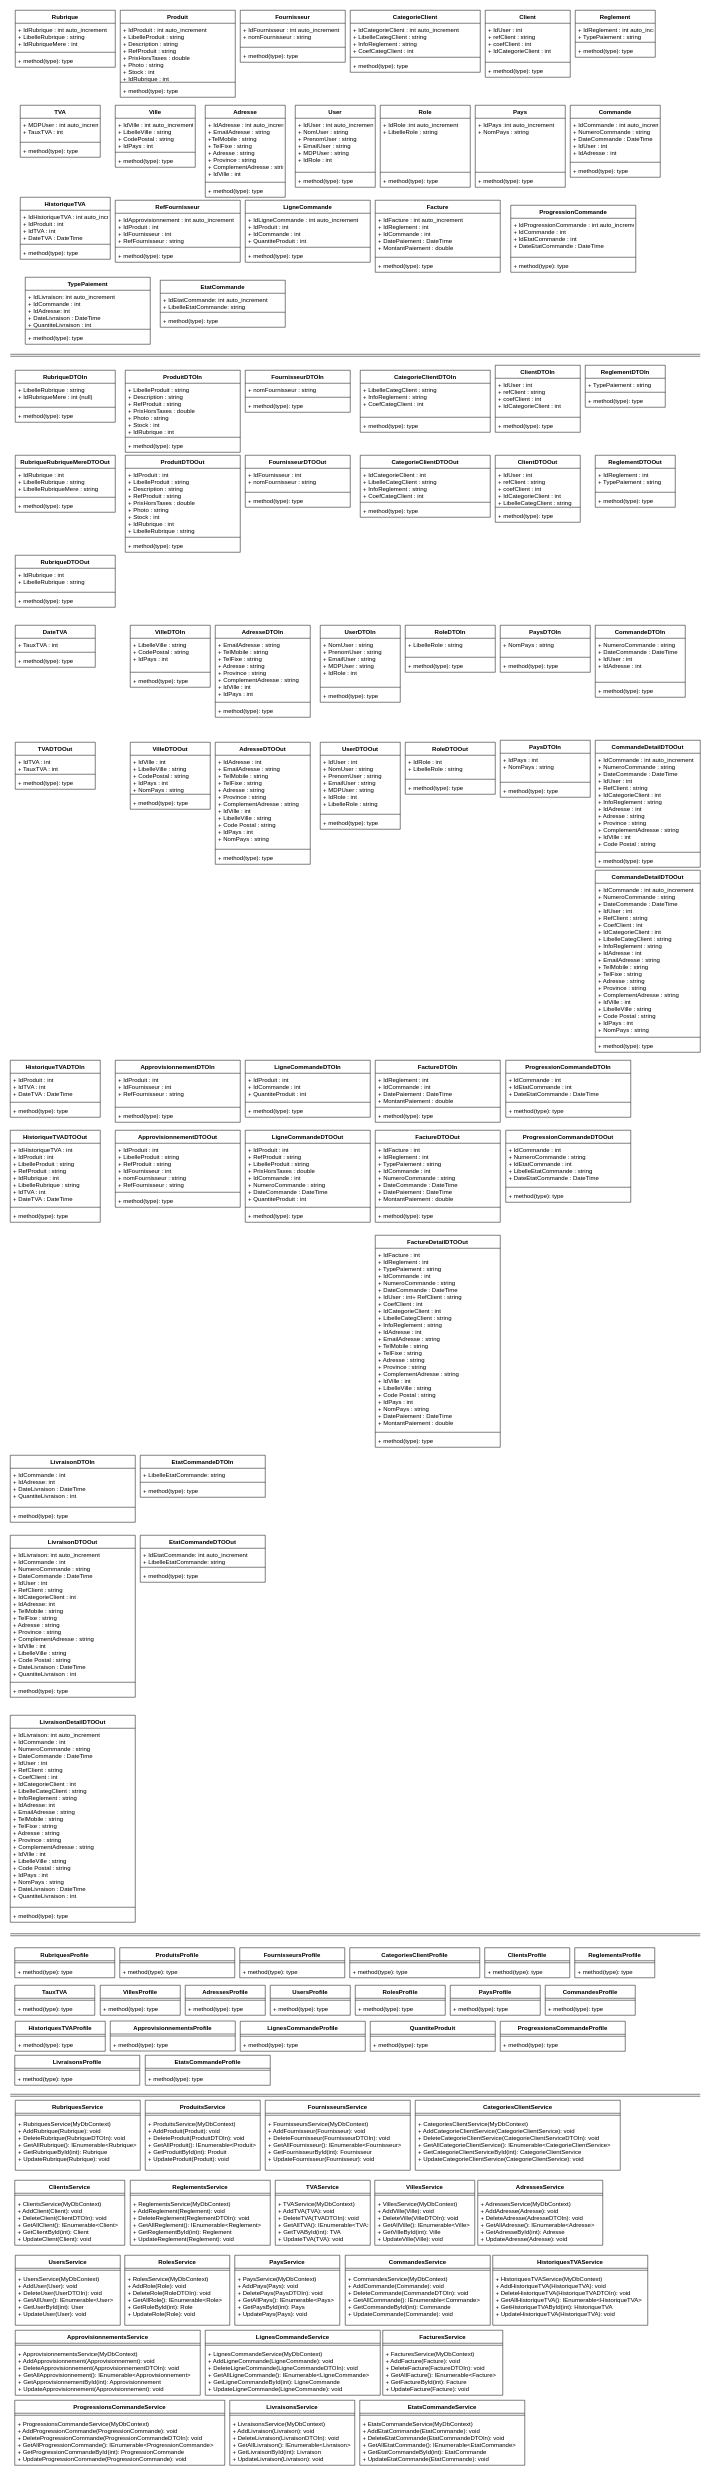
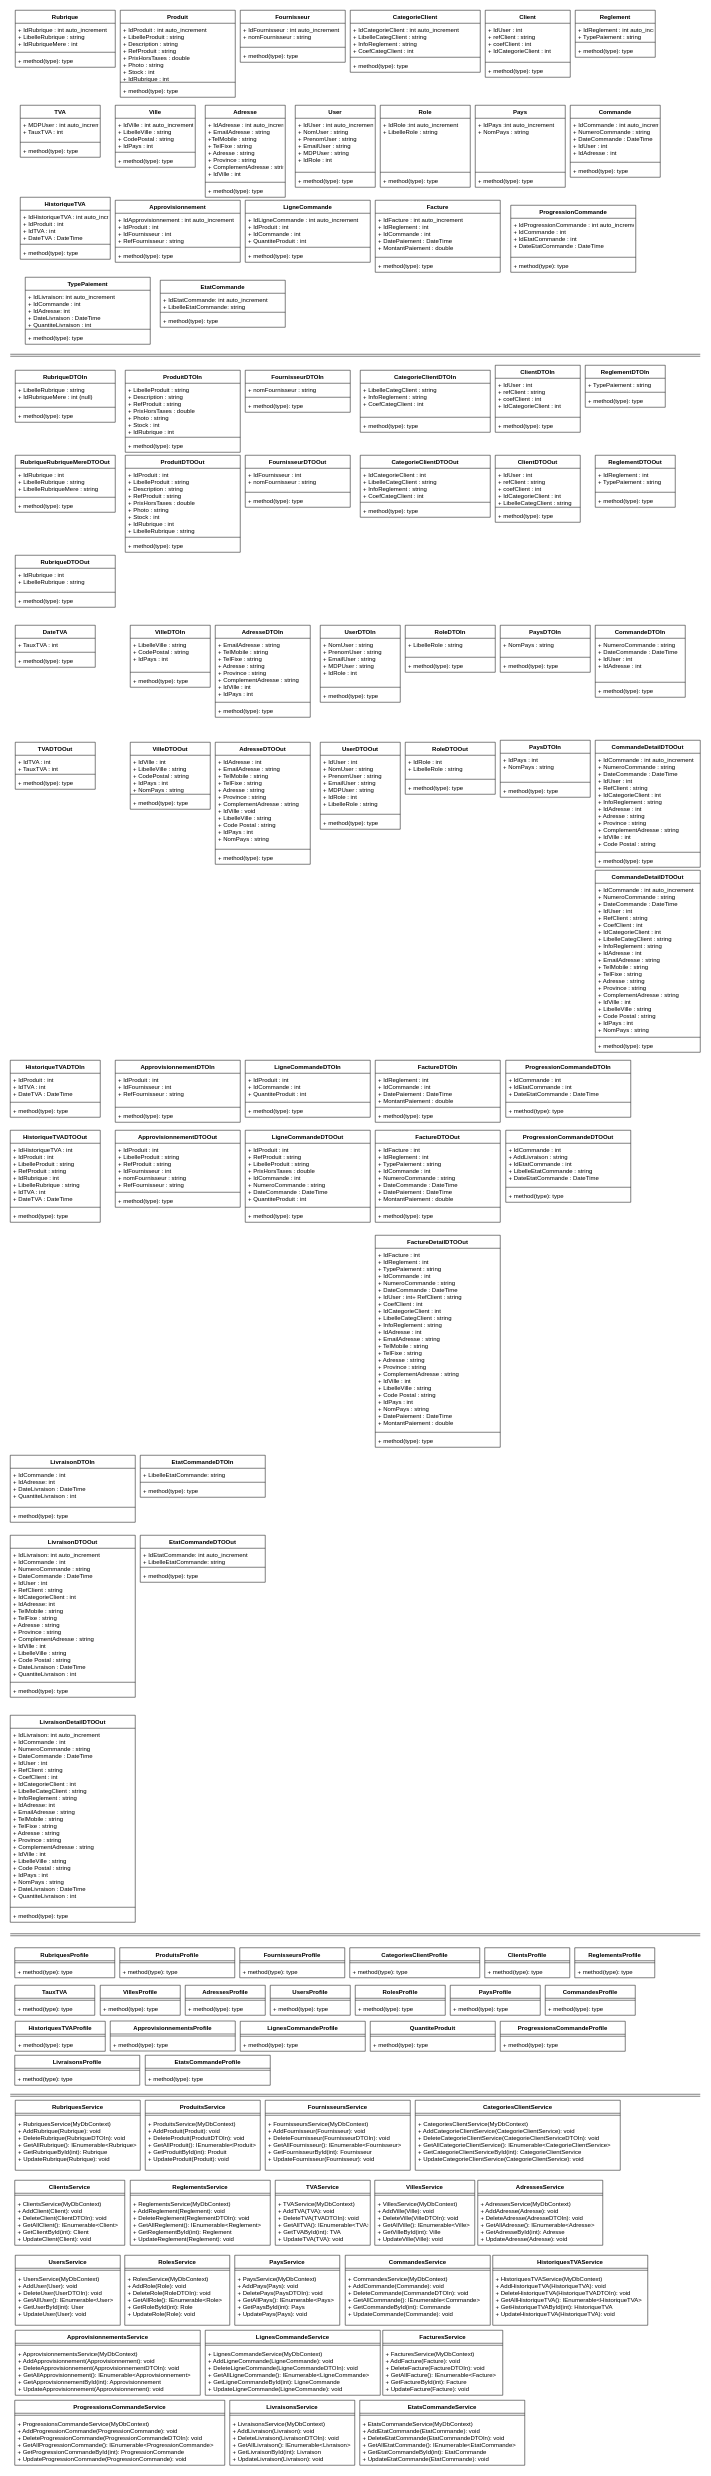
node "RefFournisseur": label "RefFournisseur" -> "Approvisionnement"
node "+ IdAdresse : int + EmailAdresse : string + TelMobile : string + TelFixe : string + Adresse : string + Province : string + ComplementAdresse : string + IdVille : int + LibelleVille : string + Code Postal : string + IdPays : int + NomPays : string": label "+ IdAdresse : int + EmailAdresse : string + TelMobile : string + TelFixe : string + Adresse : string + Province : string + ComplementAdresse : string + IdVille : int + LibelleVille : string + Code Postal : string + IdPays : int + NomPays : string" -> "+ IdAdresse : int + EmailAdresse : string + TelMobile : string + TelFixe : string + Adresse : string + Province : string + ComplementAdresse : string + IdVille : void + LibelleVille : string + Code Postal : string + IdPays : int + NomPays : string"
node "+ IdCommande : int + NumeroCommande : string + IdEtatCommande : int + LibelleEtatCommande : string + DateEtatCommande : DateTime": label "+ IdCommande : int + NumeroCommande : string + IdEtatCommande : int + LibelleEtatCommande : string + DateEtatCommande : DateTime" -> "+ IdCommande : int + AddLivraison : string + IdEtatCommande : int + LibelleEtatCommande : string + DateEtatCommande : DateTime"
